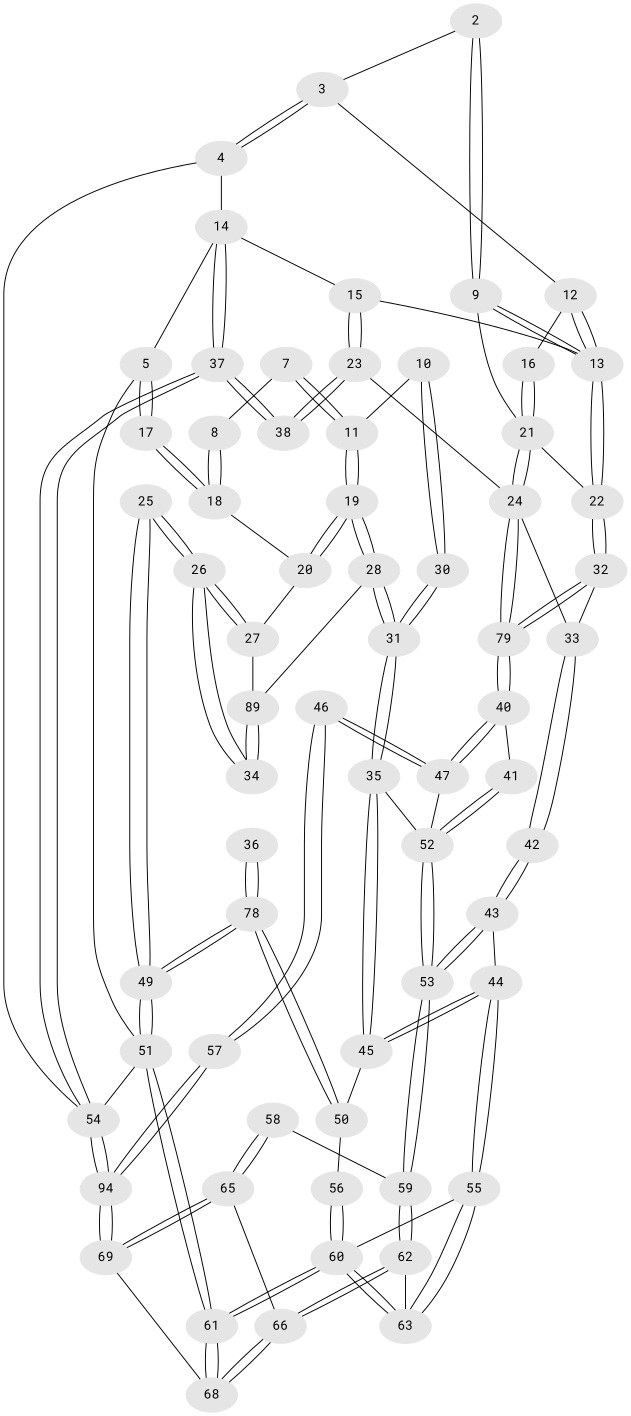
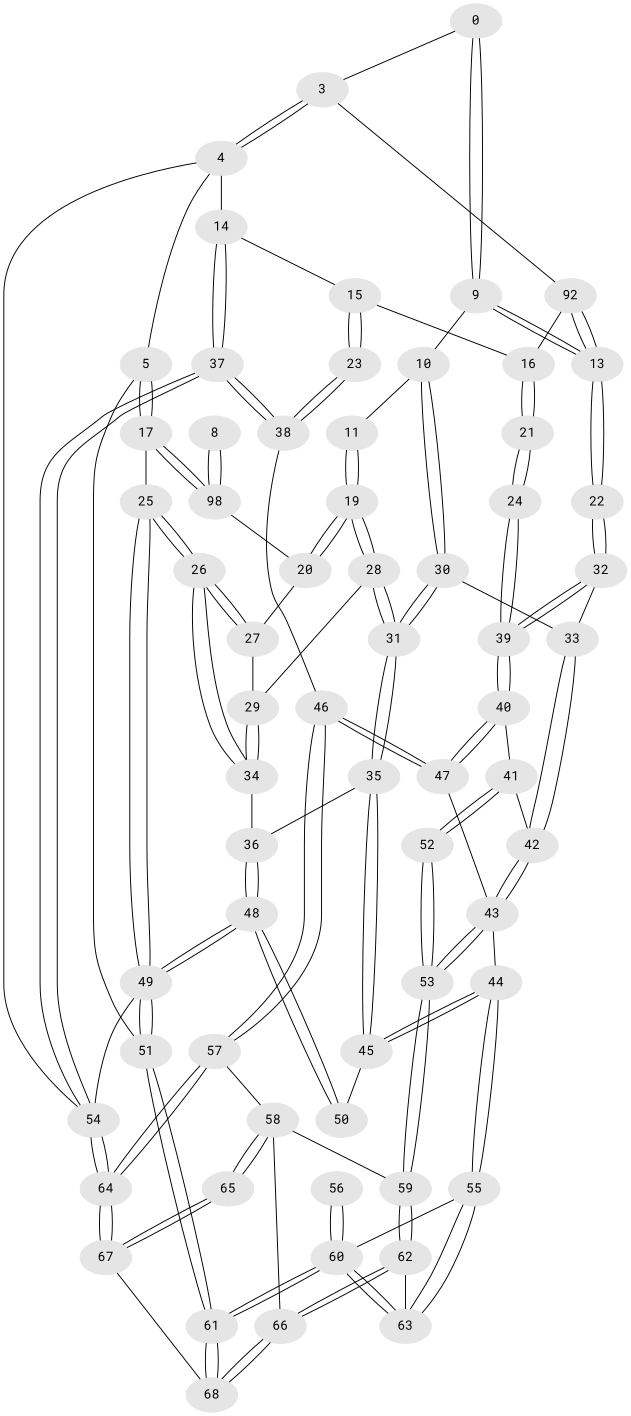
node "2": label "2" -> "0"
edge "14" -- "5": now "4" -- "5"
node "12": label "12" -> "92"
edge "15" -- "13": now "15" -- "16"
node "7": removed
edge "9" -- "21": now "9" -- "10"
edge "23" -- "24": removed
edge "17" -- "25": added
edge "21" -- "22": removed
node "18": label "18" -> "98"
edge "24" -- "33": now "30" -- "33"
edge "38" -- "46": added
node "79": label "79" -> "39"
node "89": label "89" -> "29"
edge "34" -- "36": added
edge "35" -- "52": now "35" -- "36"
edge "47" -- "52": now "47" -- "43"
edge "41" -- "42": added
node "78": label "78" -> "48"
edge "51" -- "54": now "49" -- "54"
edge "57" -- "58": added
edge "50" -- "56": removed
node "94": label "94" -> "64"
edge "65" -- "66": now "58" -- "66"
node "69": label "69" -> "67"
